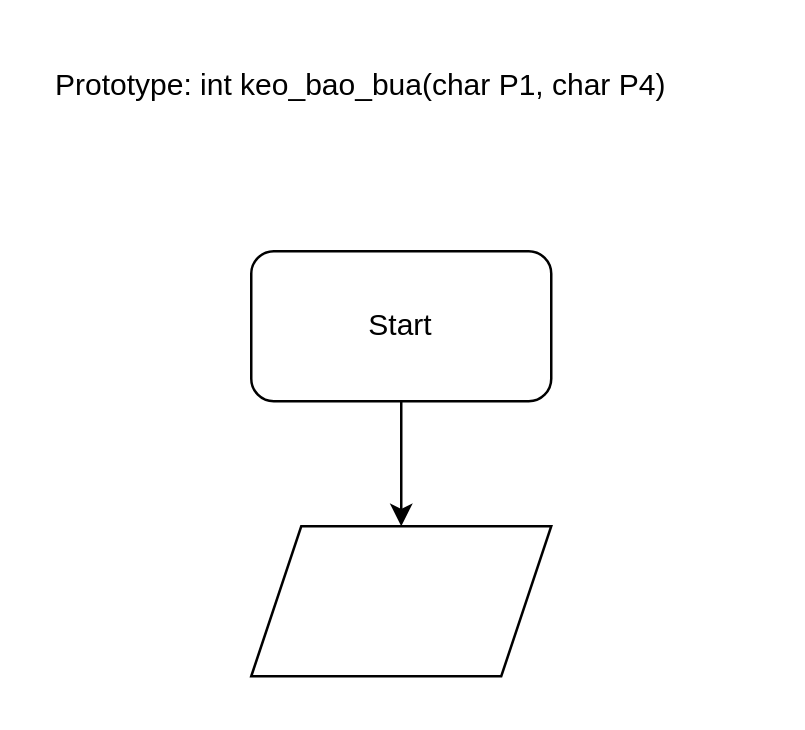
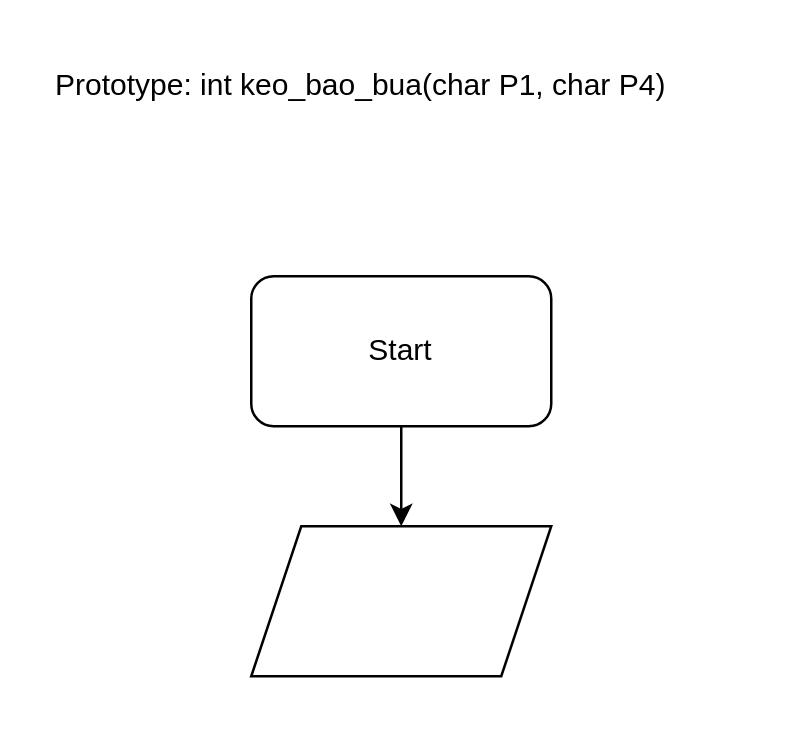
node "Start": moved (401, 326) -> (401, 351)
